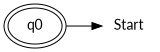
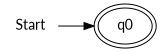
edge "q0" -> "Start": reversed
